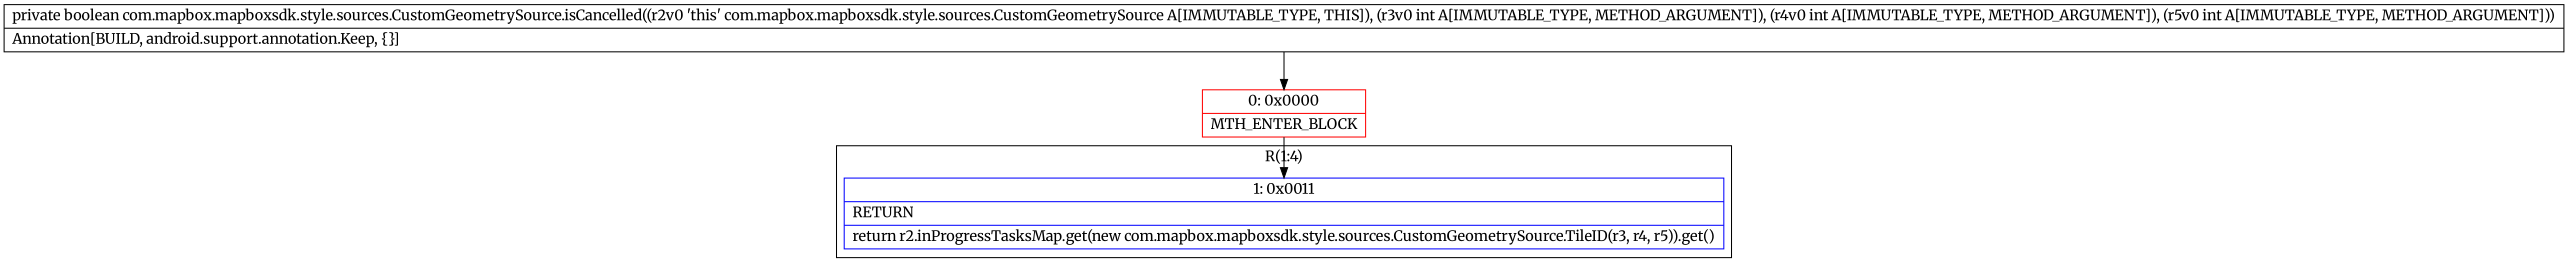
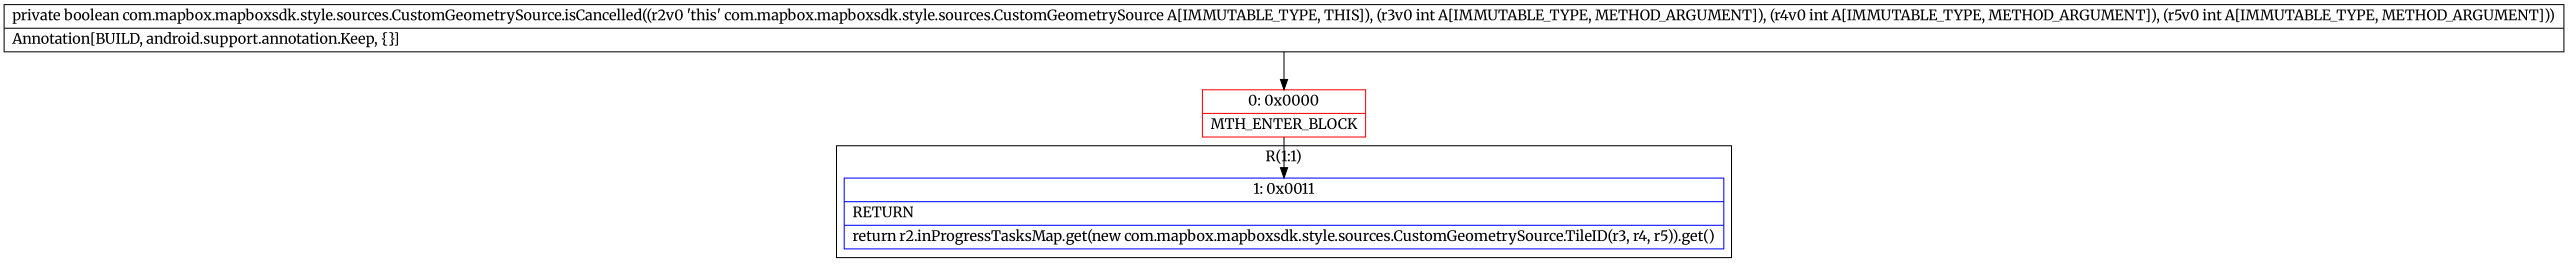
cluster "R(1:4)": label "R(1:4)" -> "R(1:1)"
